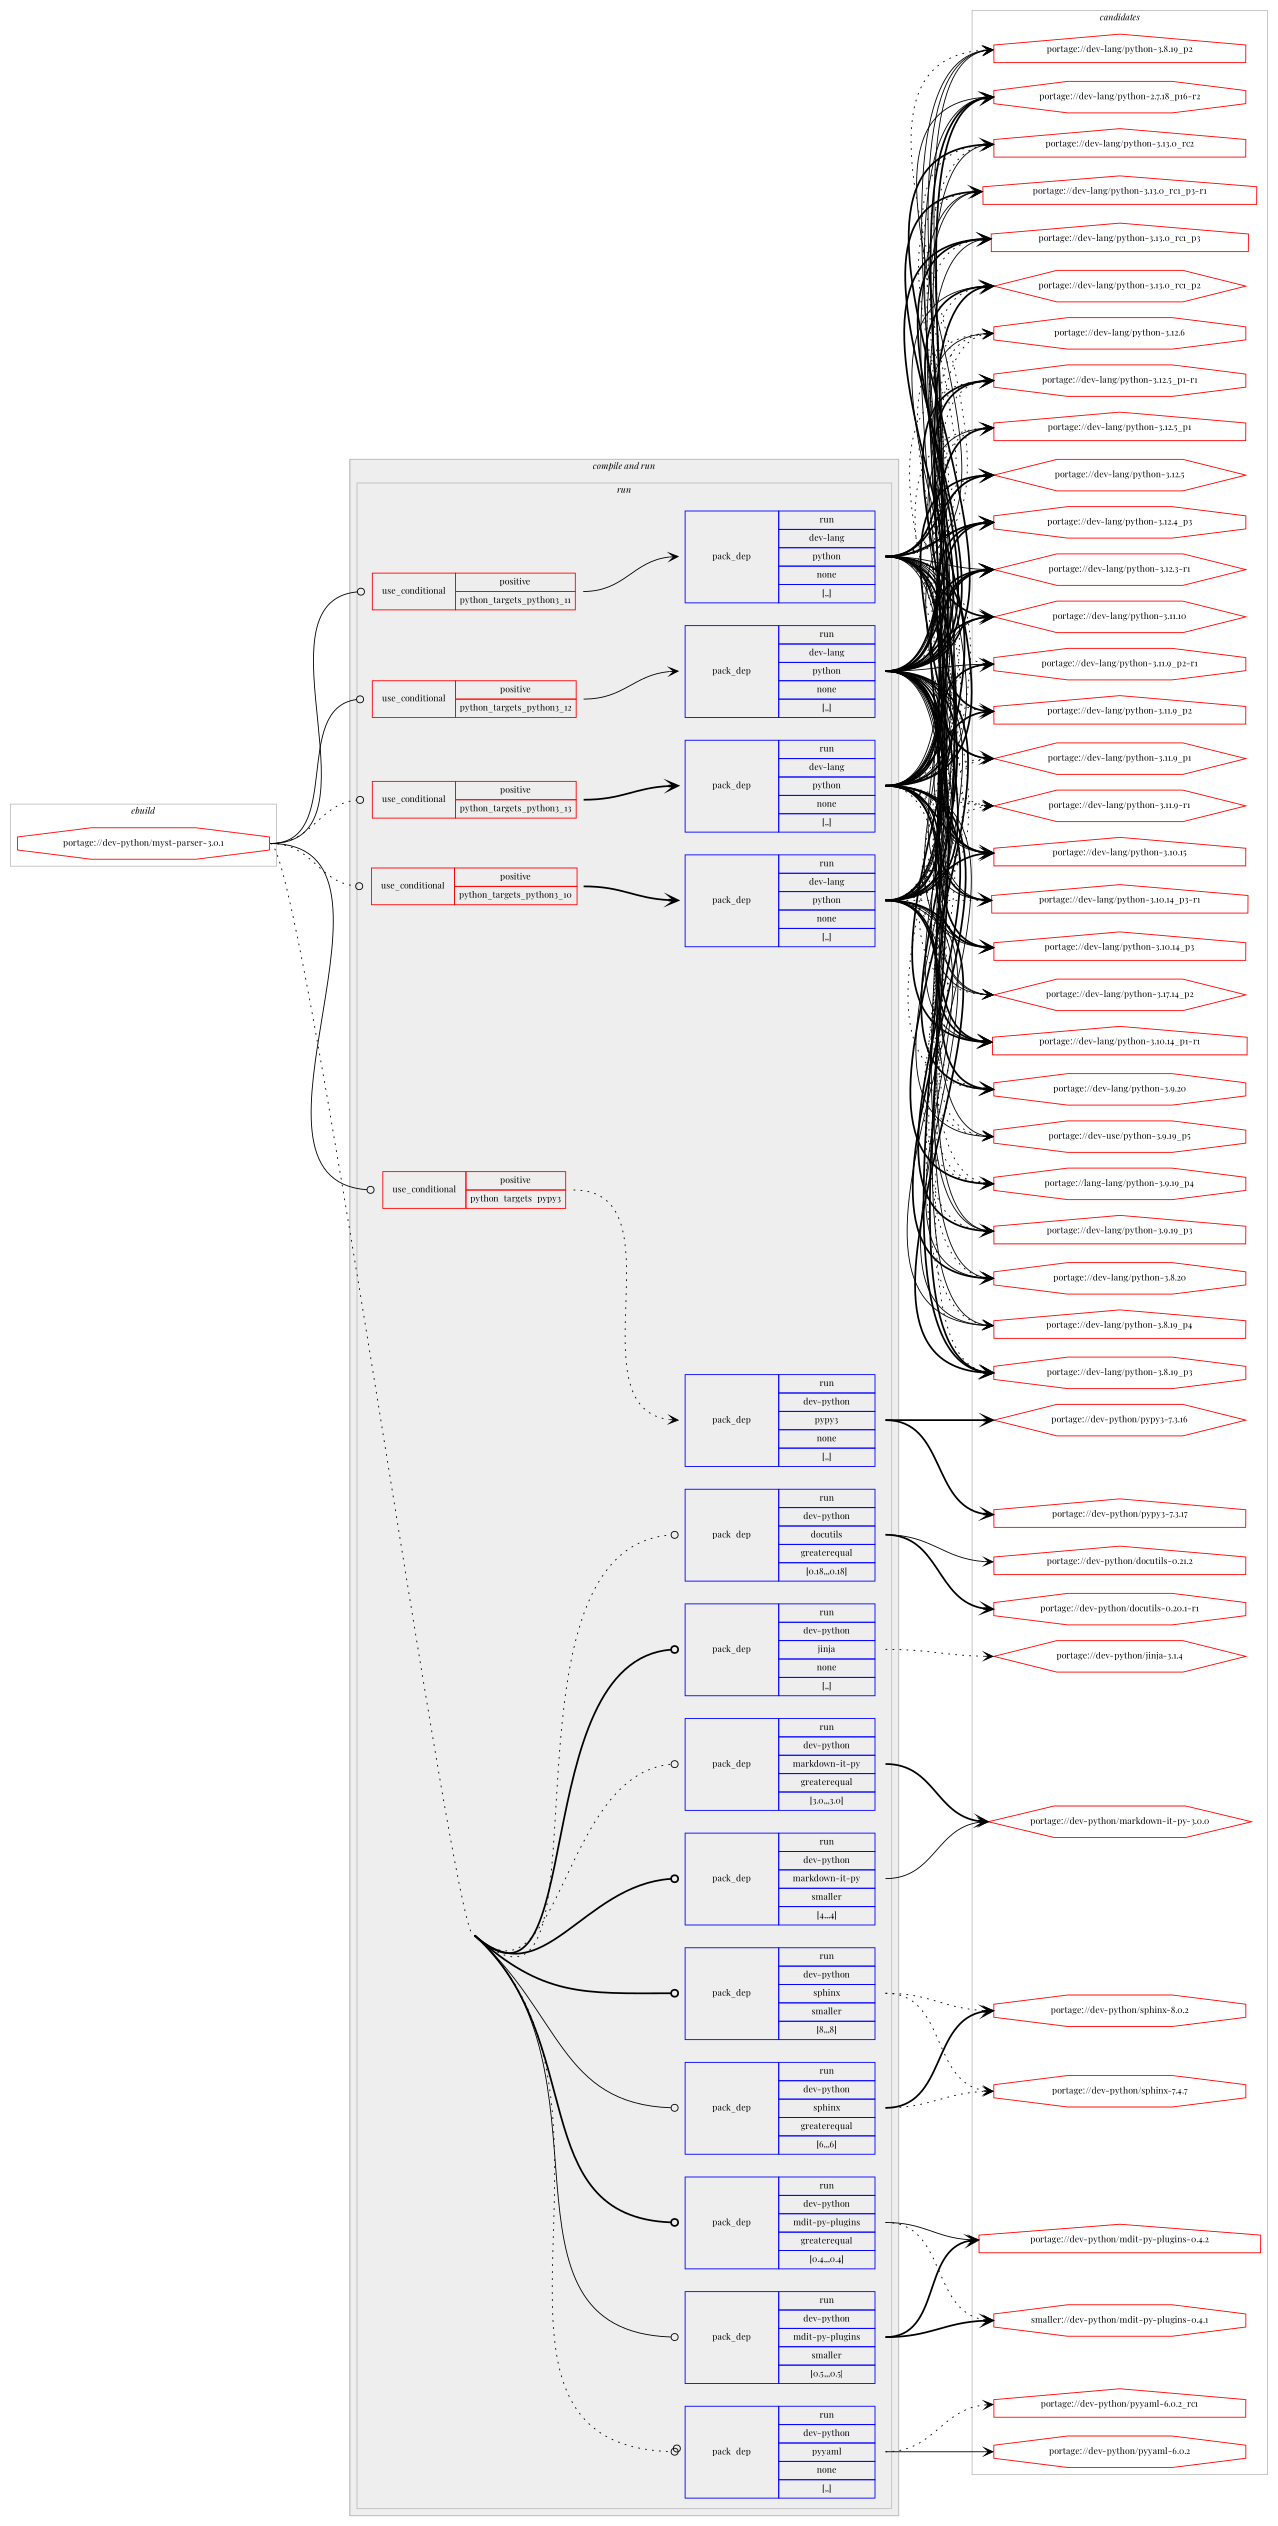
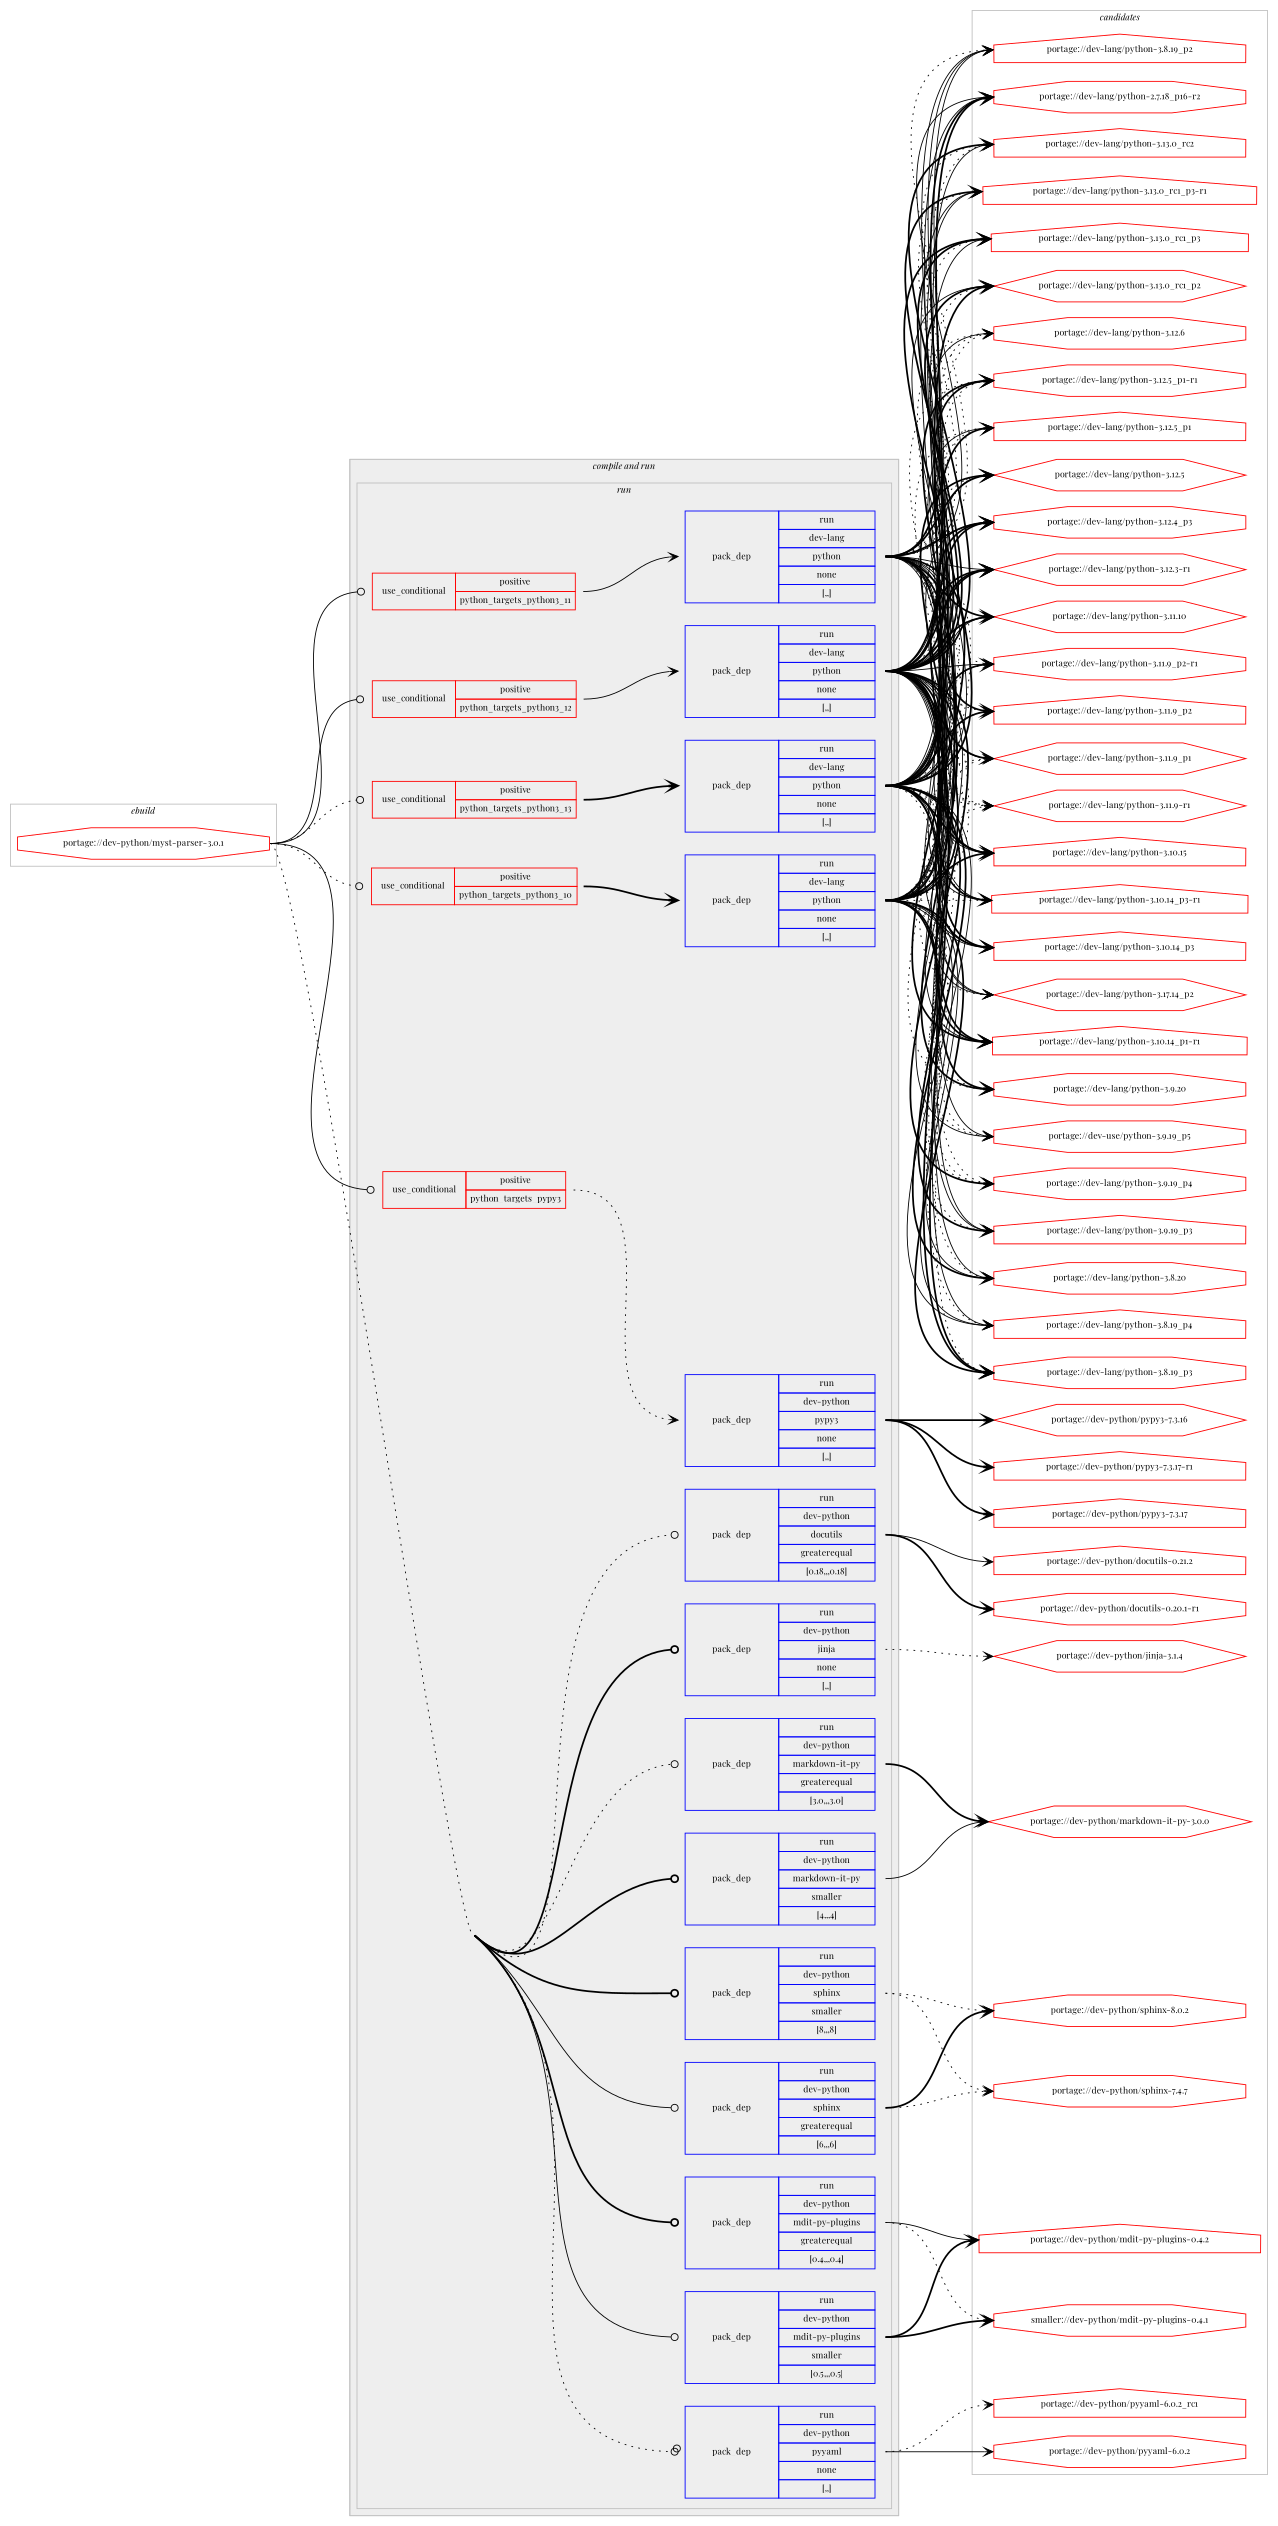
node "portage://lang-lang/python-3.9.19_p4": label "portage://lang-lang/python-3.9.19_p4" -> "portage://dev-lang/python-3.9.19_p4"
node "portage://dev-python/pypy3-7.3.17-r1": added
